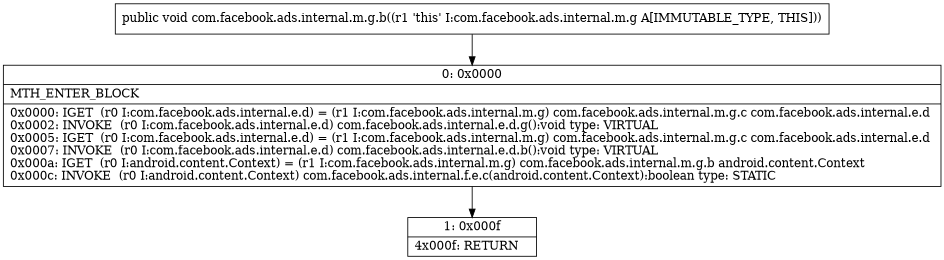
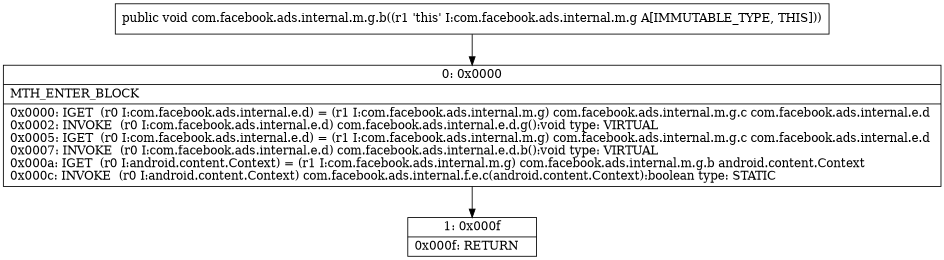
node "1: 0x000f": text "4x000f: RETURN" -> "0x000f: RETURN"
